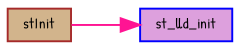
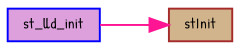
edge "stInit" -> "st_lld_init": reversed
